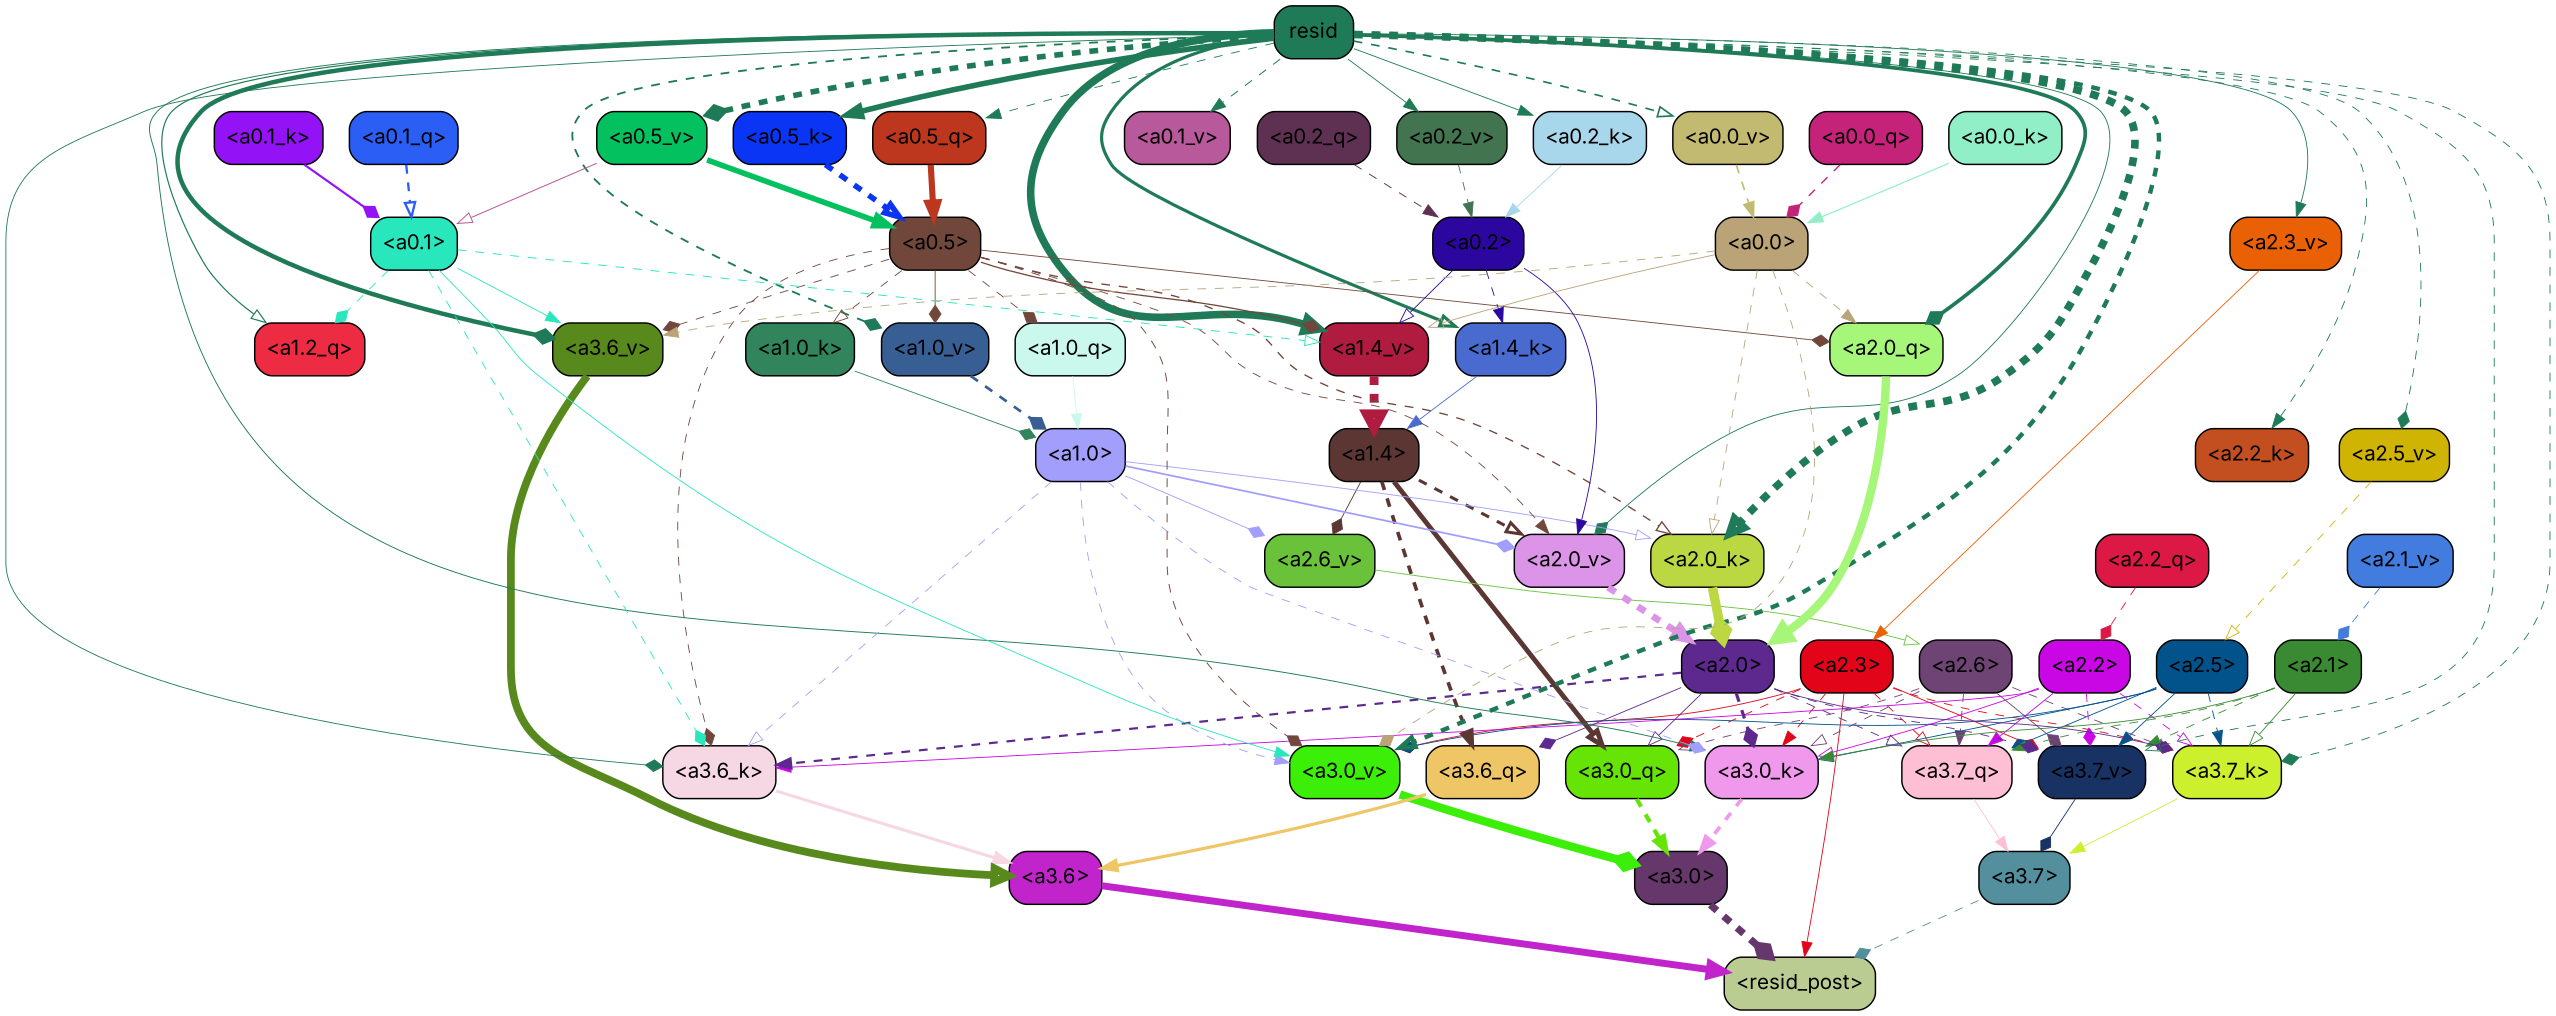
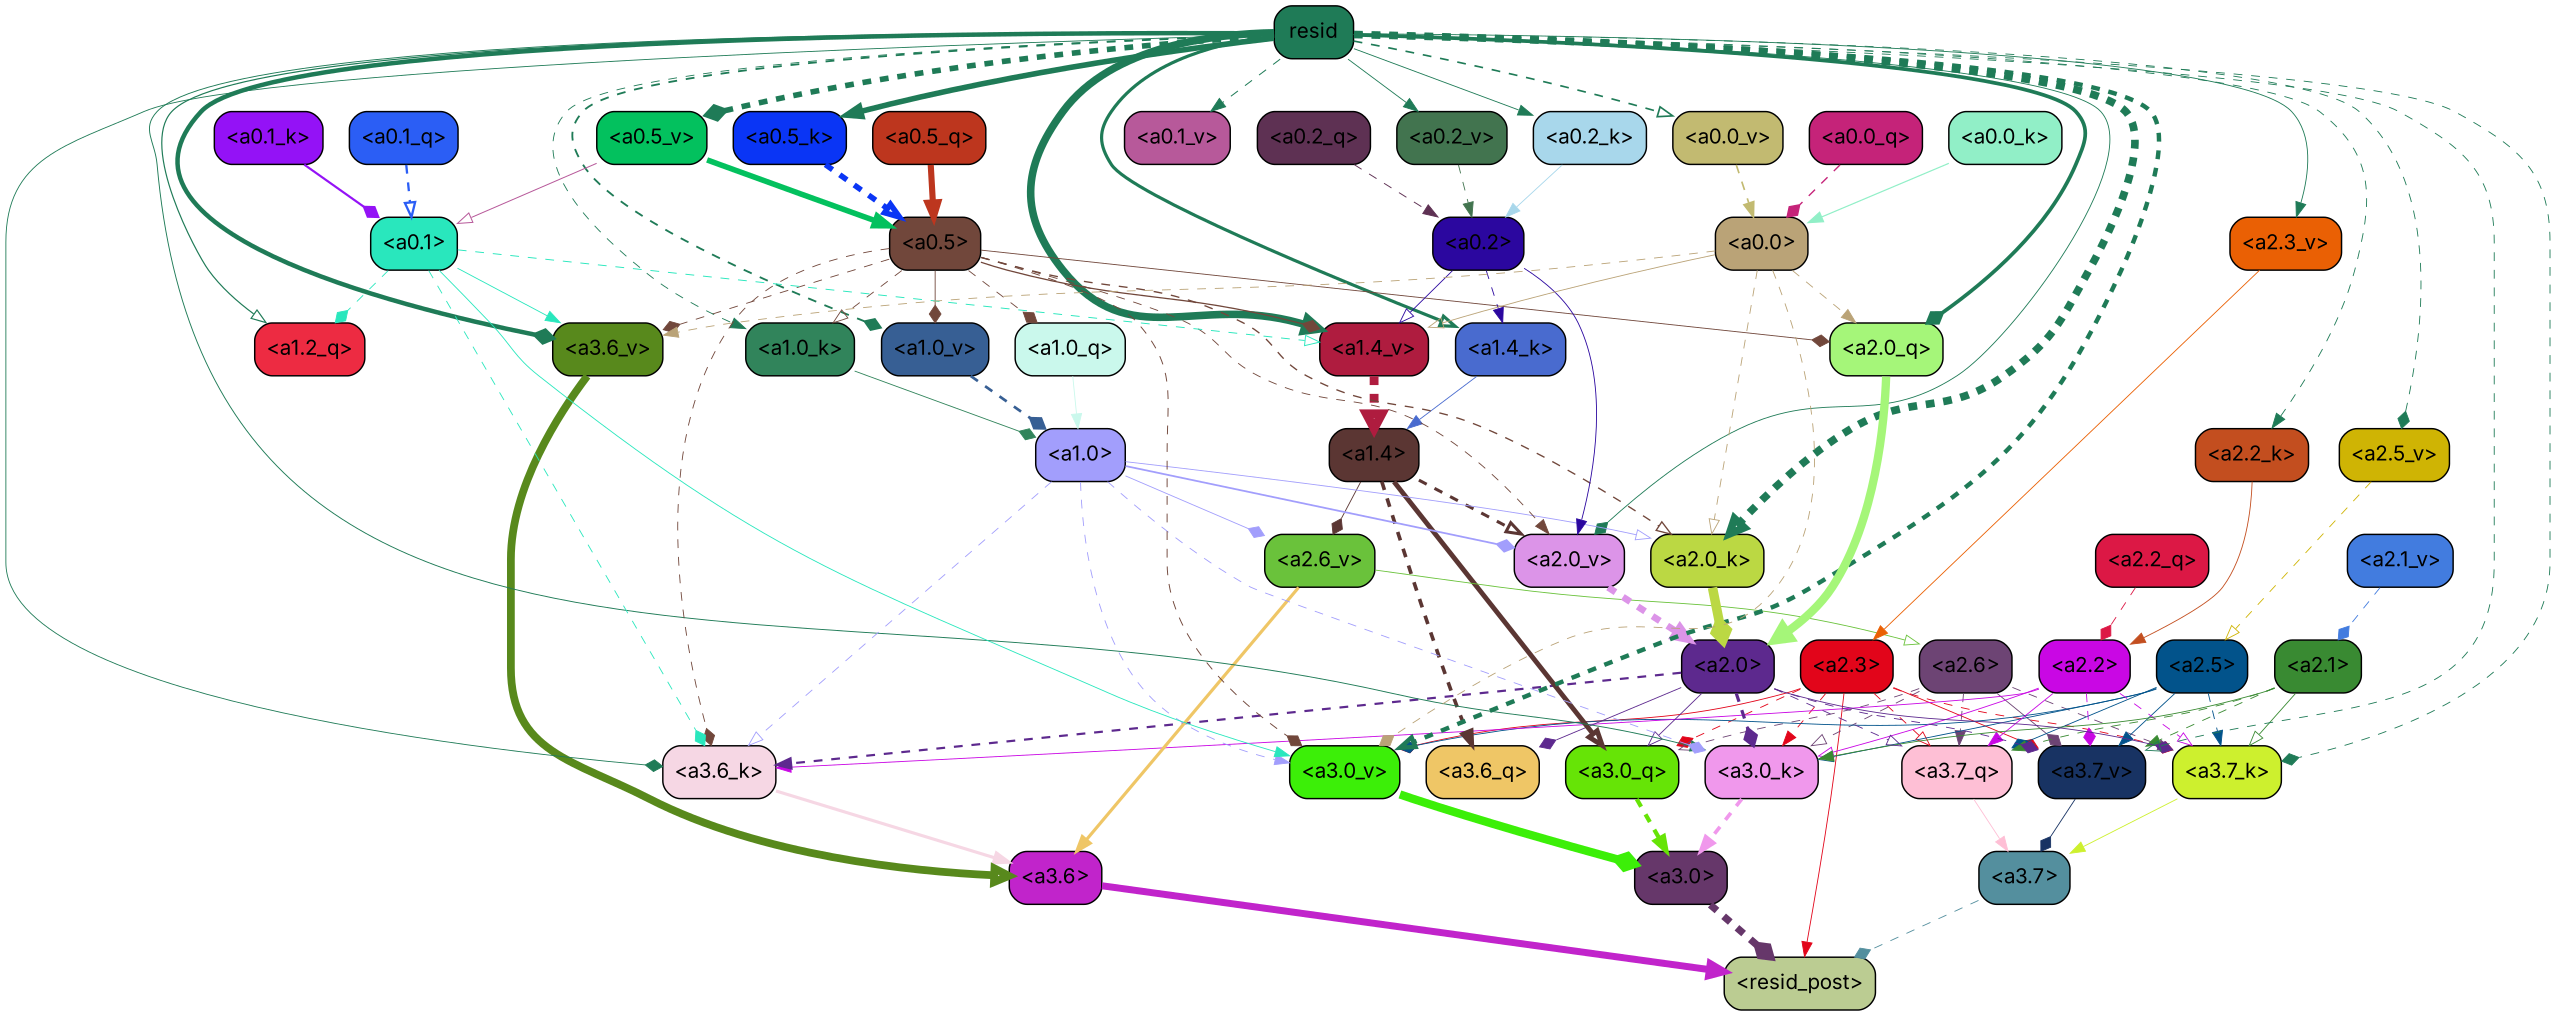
edge "resid" -> "<a0.5_q>": now "resid" -> "<a1.0_k>"
edge "<a2.2_k>" -> "<a2.2>": added
edge "<a3.6_q>" -> "<a3.6>": now "<a2.6_v>" -> "<a3.6>"
